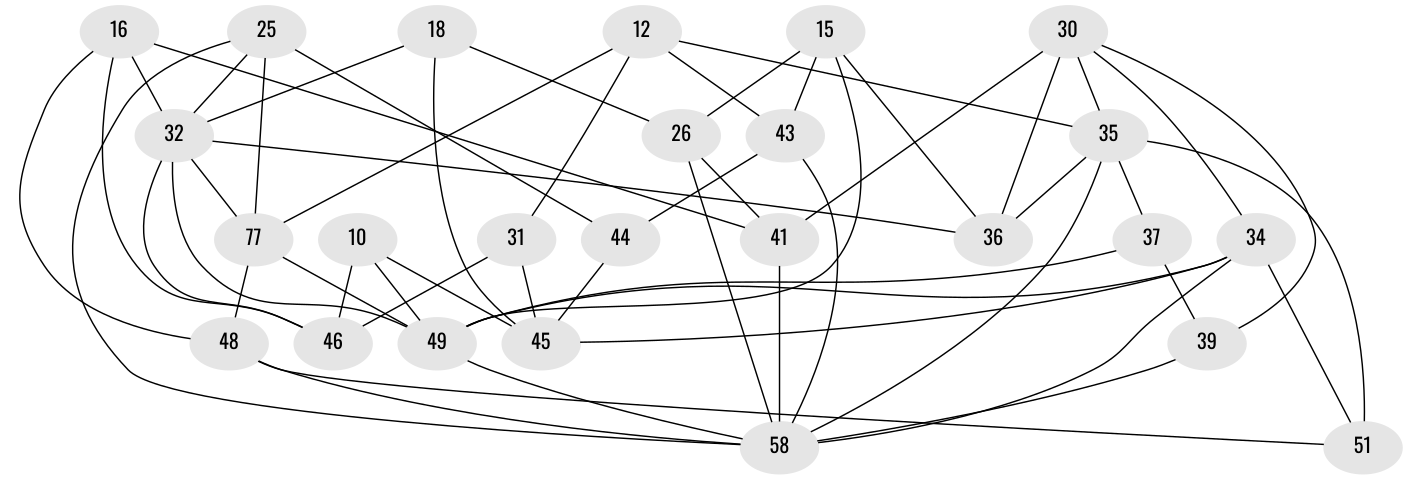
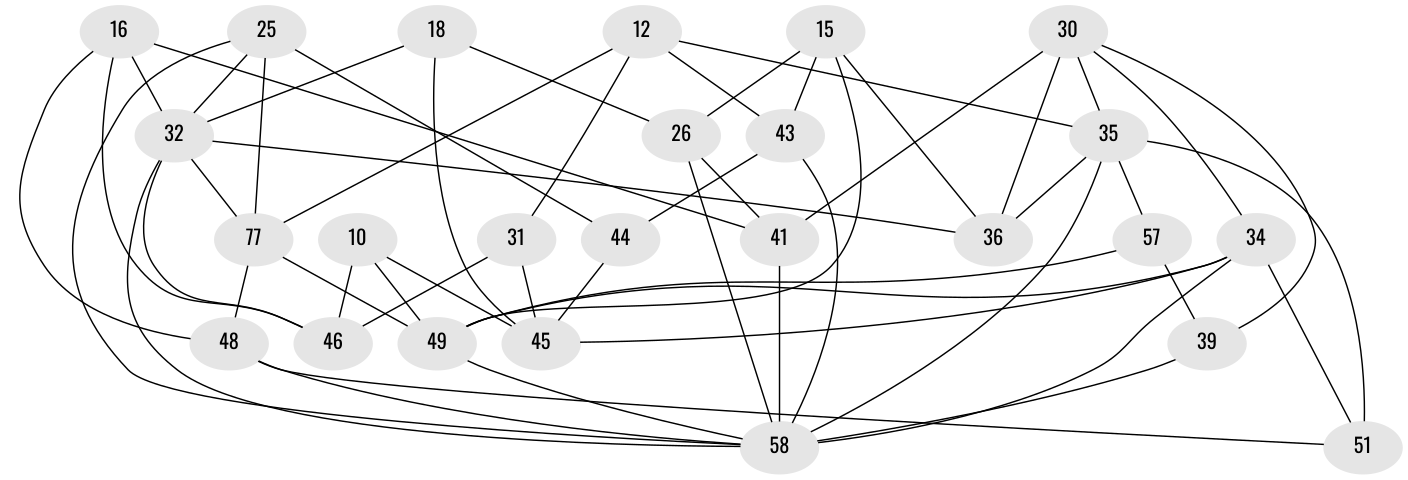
node "37": label "37" -> "57"
edge "32" -- "49": now "32" -- "58"
